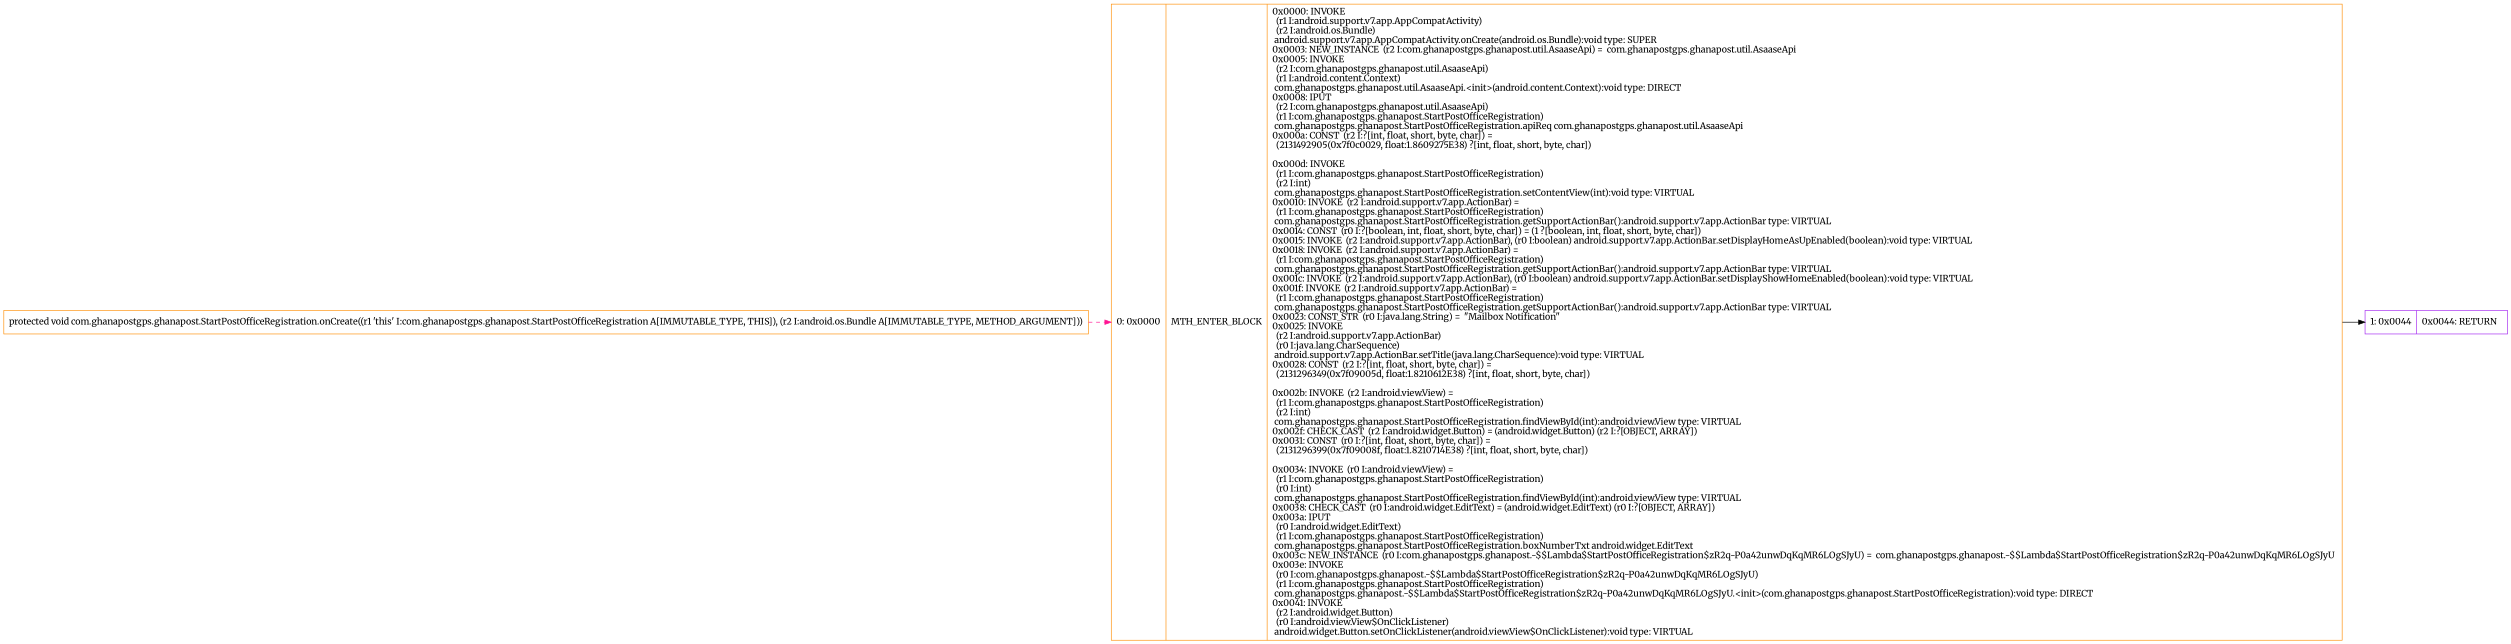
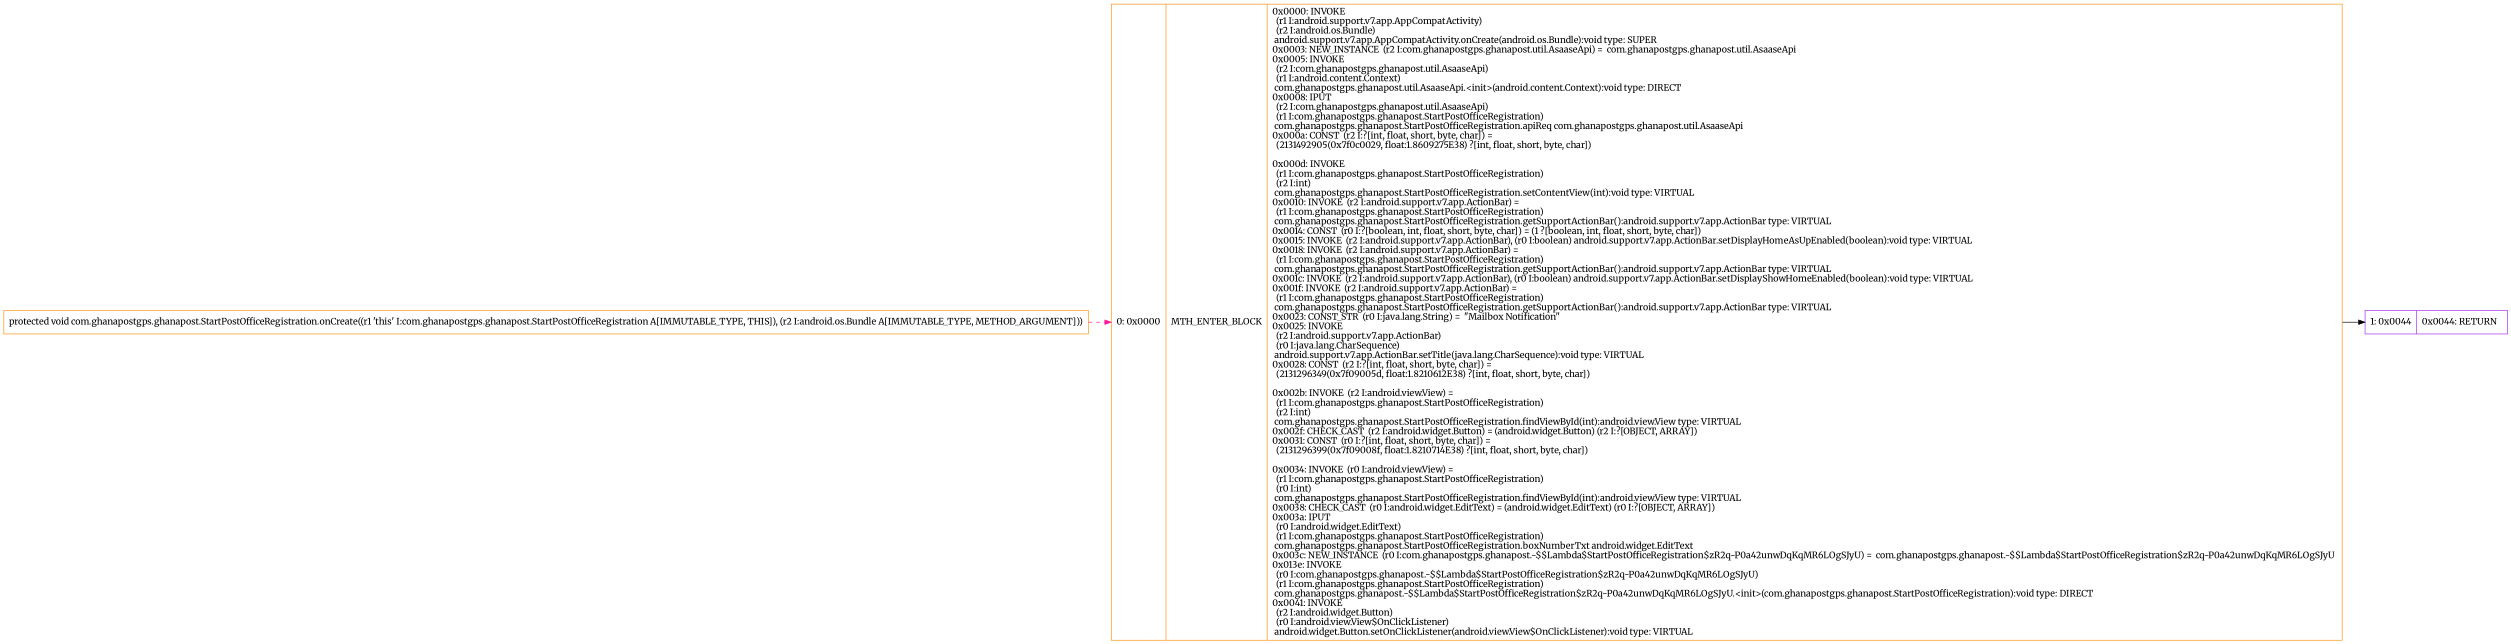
node "0: 0x0000": text "0x003e: INVOKE" -> "0x013e: INVOKE"
